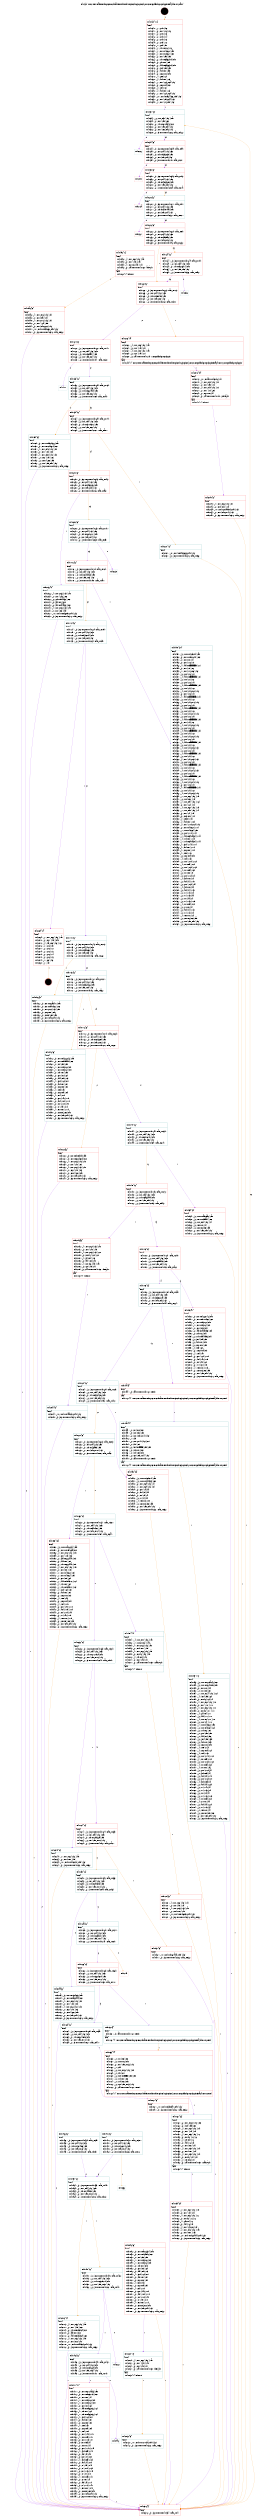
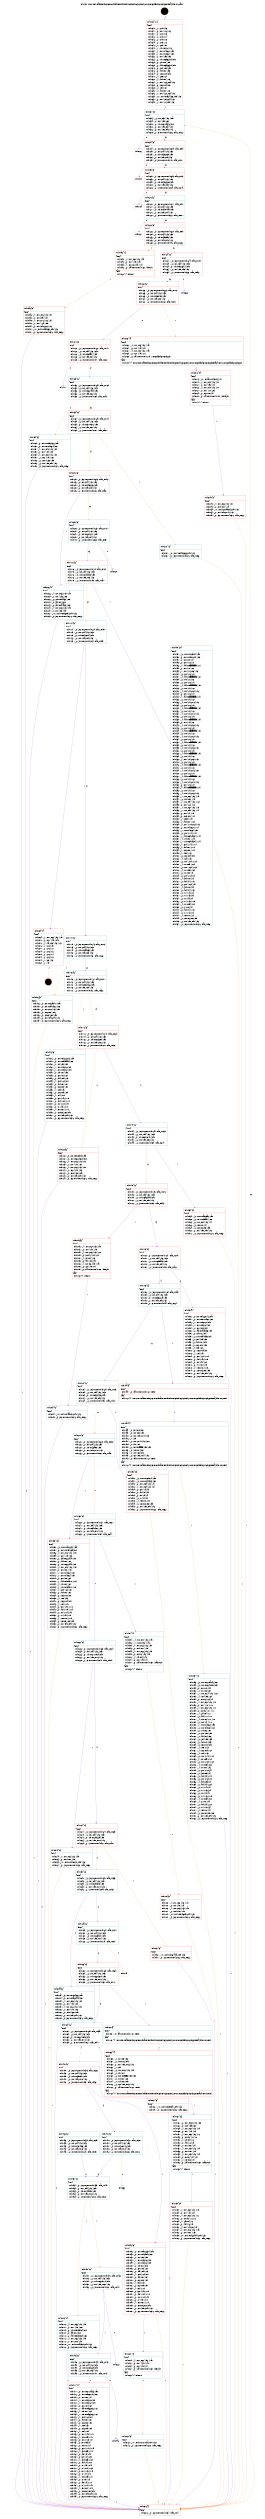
edge "0x401628 [28]" -> "0x401660 [28]": now "0x401628 [28]" -> "0x401b98 [16]"
node "0x401900 [28]": added
